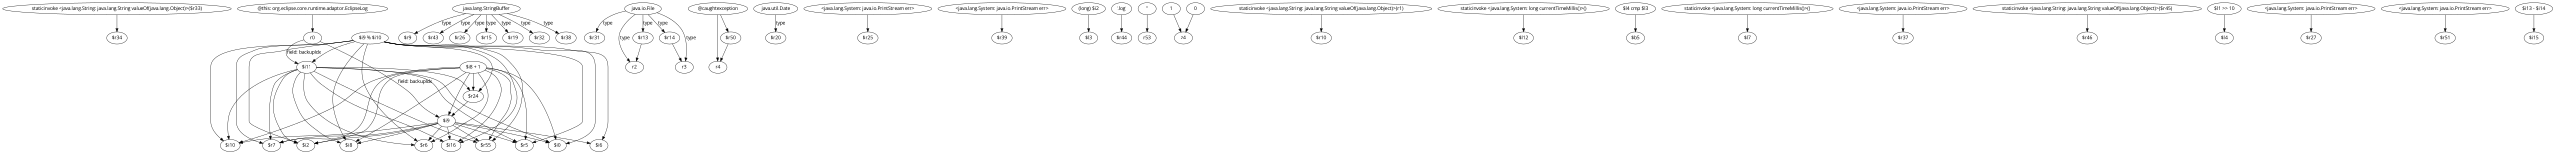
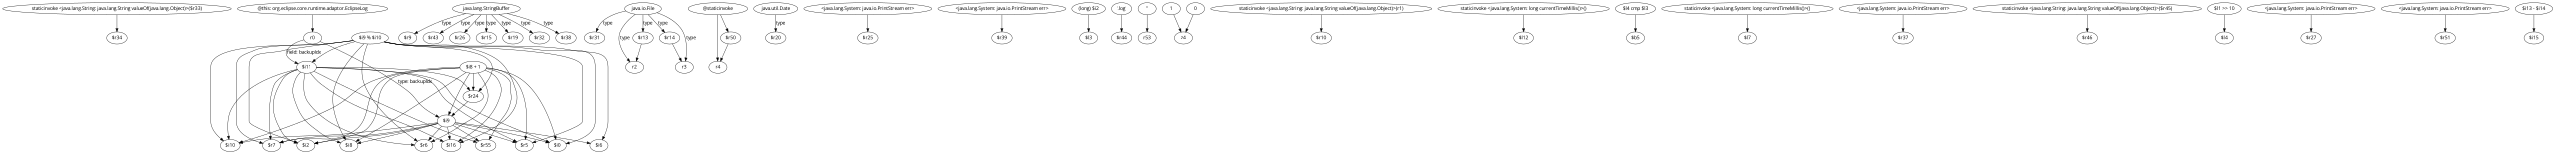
node "@caughtexception": label "@caughtexception" -> "@staticinvoke"
edge "$i9 % $i10" -> "$r55": removed
edge "r0" -> "$i9": label "field: backupIdx" -> "type: backupIdx"
